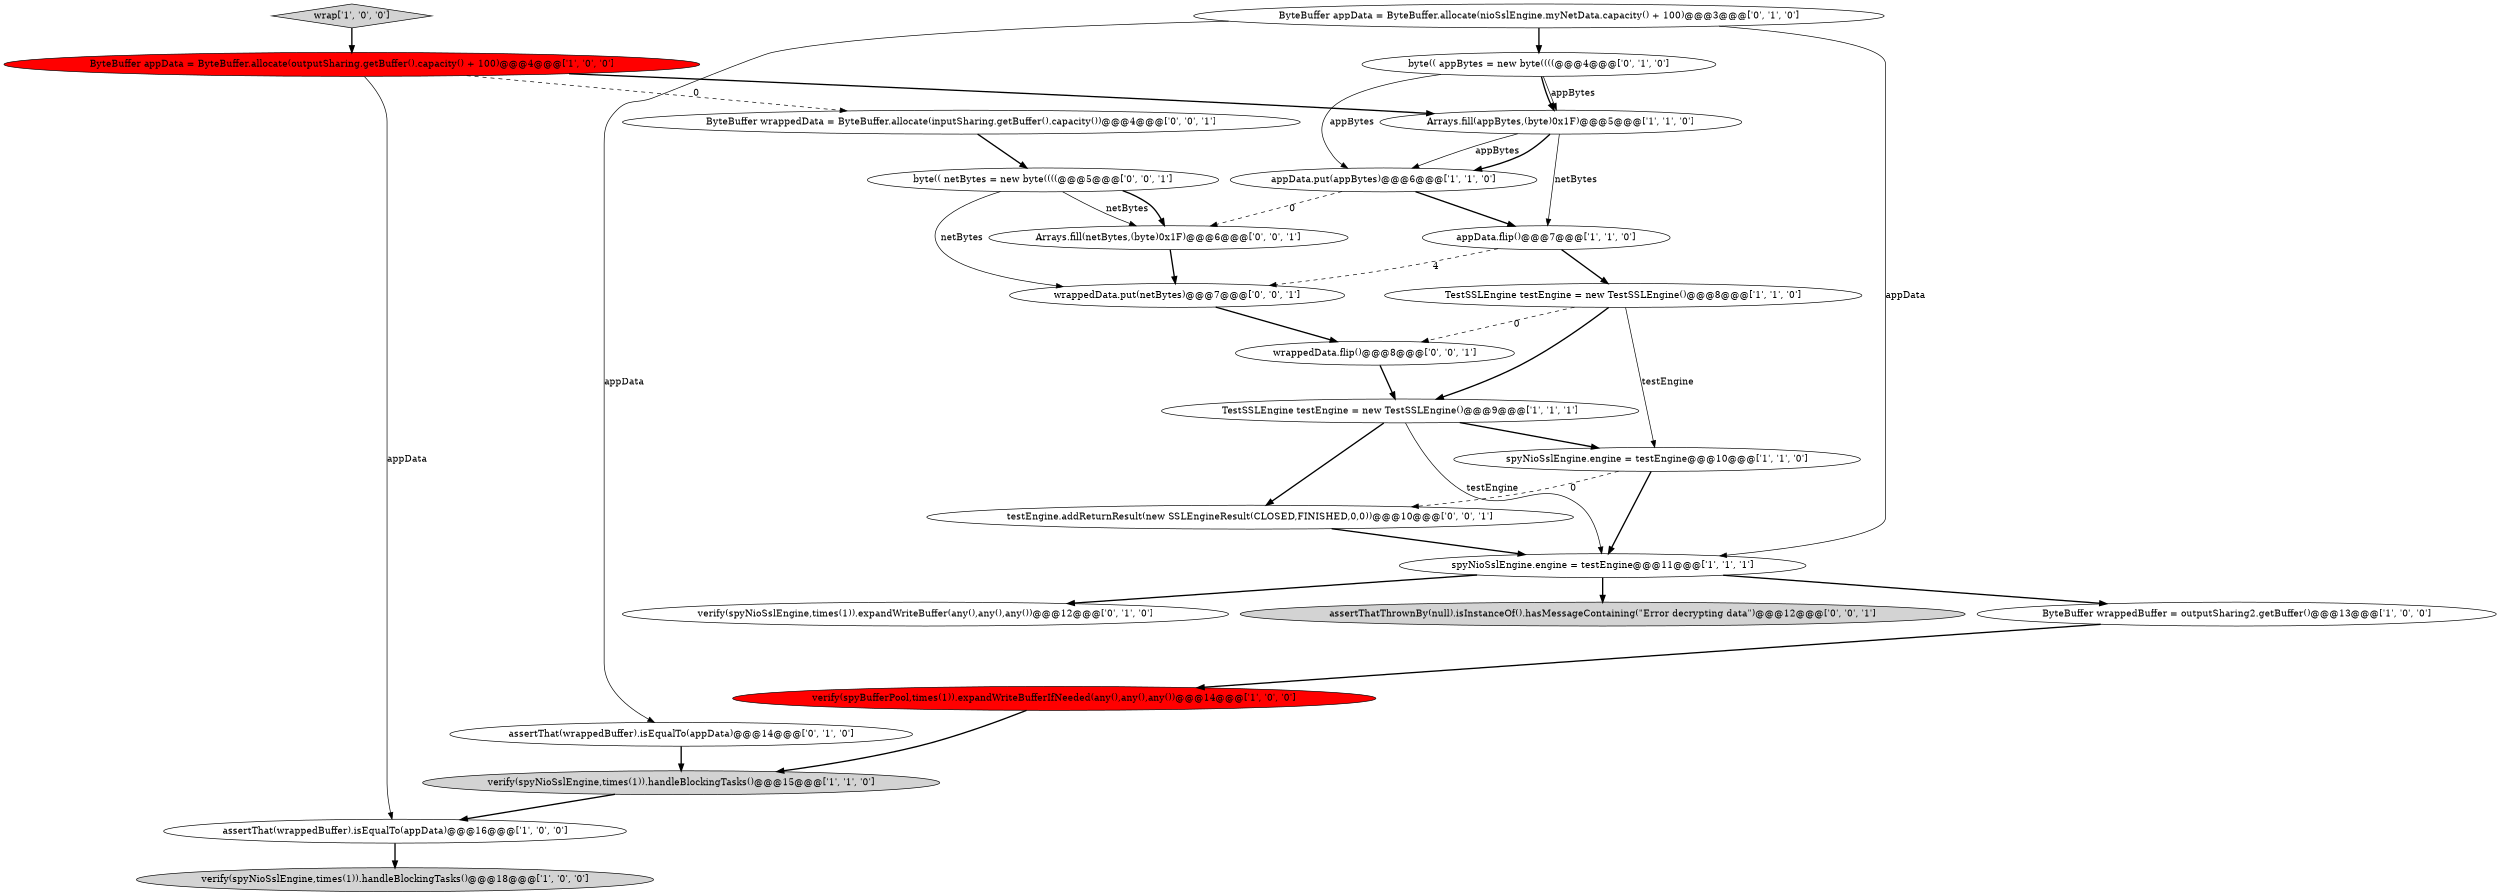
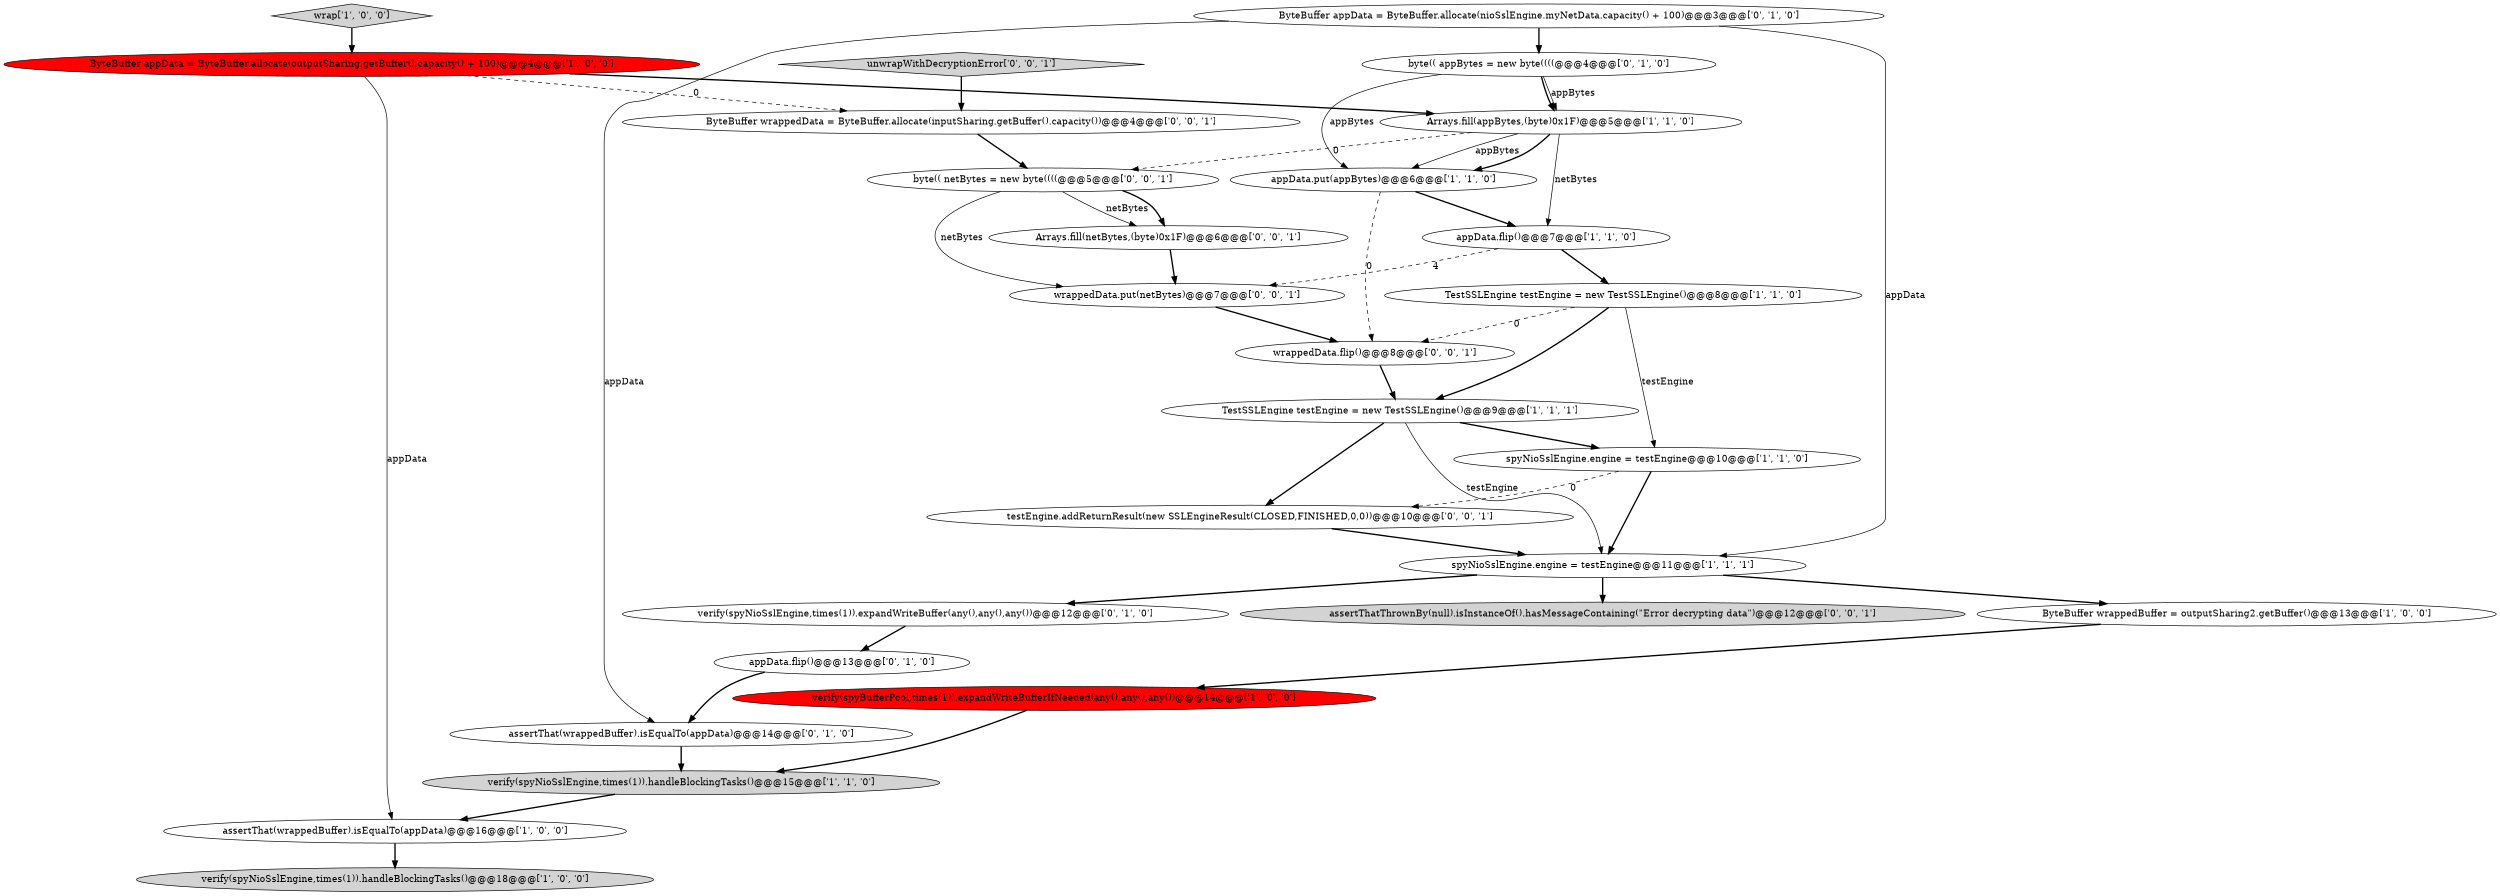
node "unwrapWithDecryptionError['0', '0', '1']": added
edge "Arrays.fill(appBytes,(byte)0x1F)@@@5@@@['1', '1', '0']" -> "byte(( netBytes = new byte((((@@@5@@@['0', '0', '1']": added, label "0"
edge "appData.put(appBytes)@@@6@@@['1', '1', '0']" -> "Arrays.fill(netBytes,(byte)0x1F)@@@6@@@['0', '0', '1']": now "appData.put(appBytes)@@@6@@@['1', '1', '0']" -> "wrappedData.flip()@@@8@@@['0', '0', '1']"
node "appData.flip()@@@13@@@['0', '1', '0']": added
